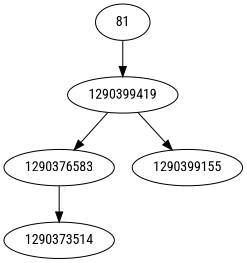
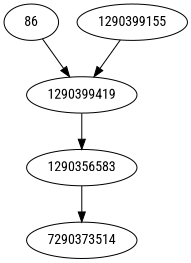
node "81": label "81" -> "86"
edge "1290399419" -> "1290399155": reversed
node "1290376583": label "1290376583" -> "1290356583"
node "1290373514": label "1290373514" -> "7290373514"
